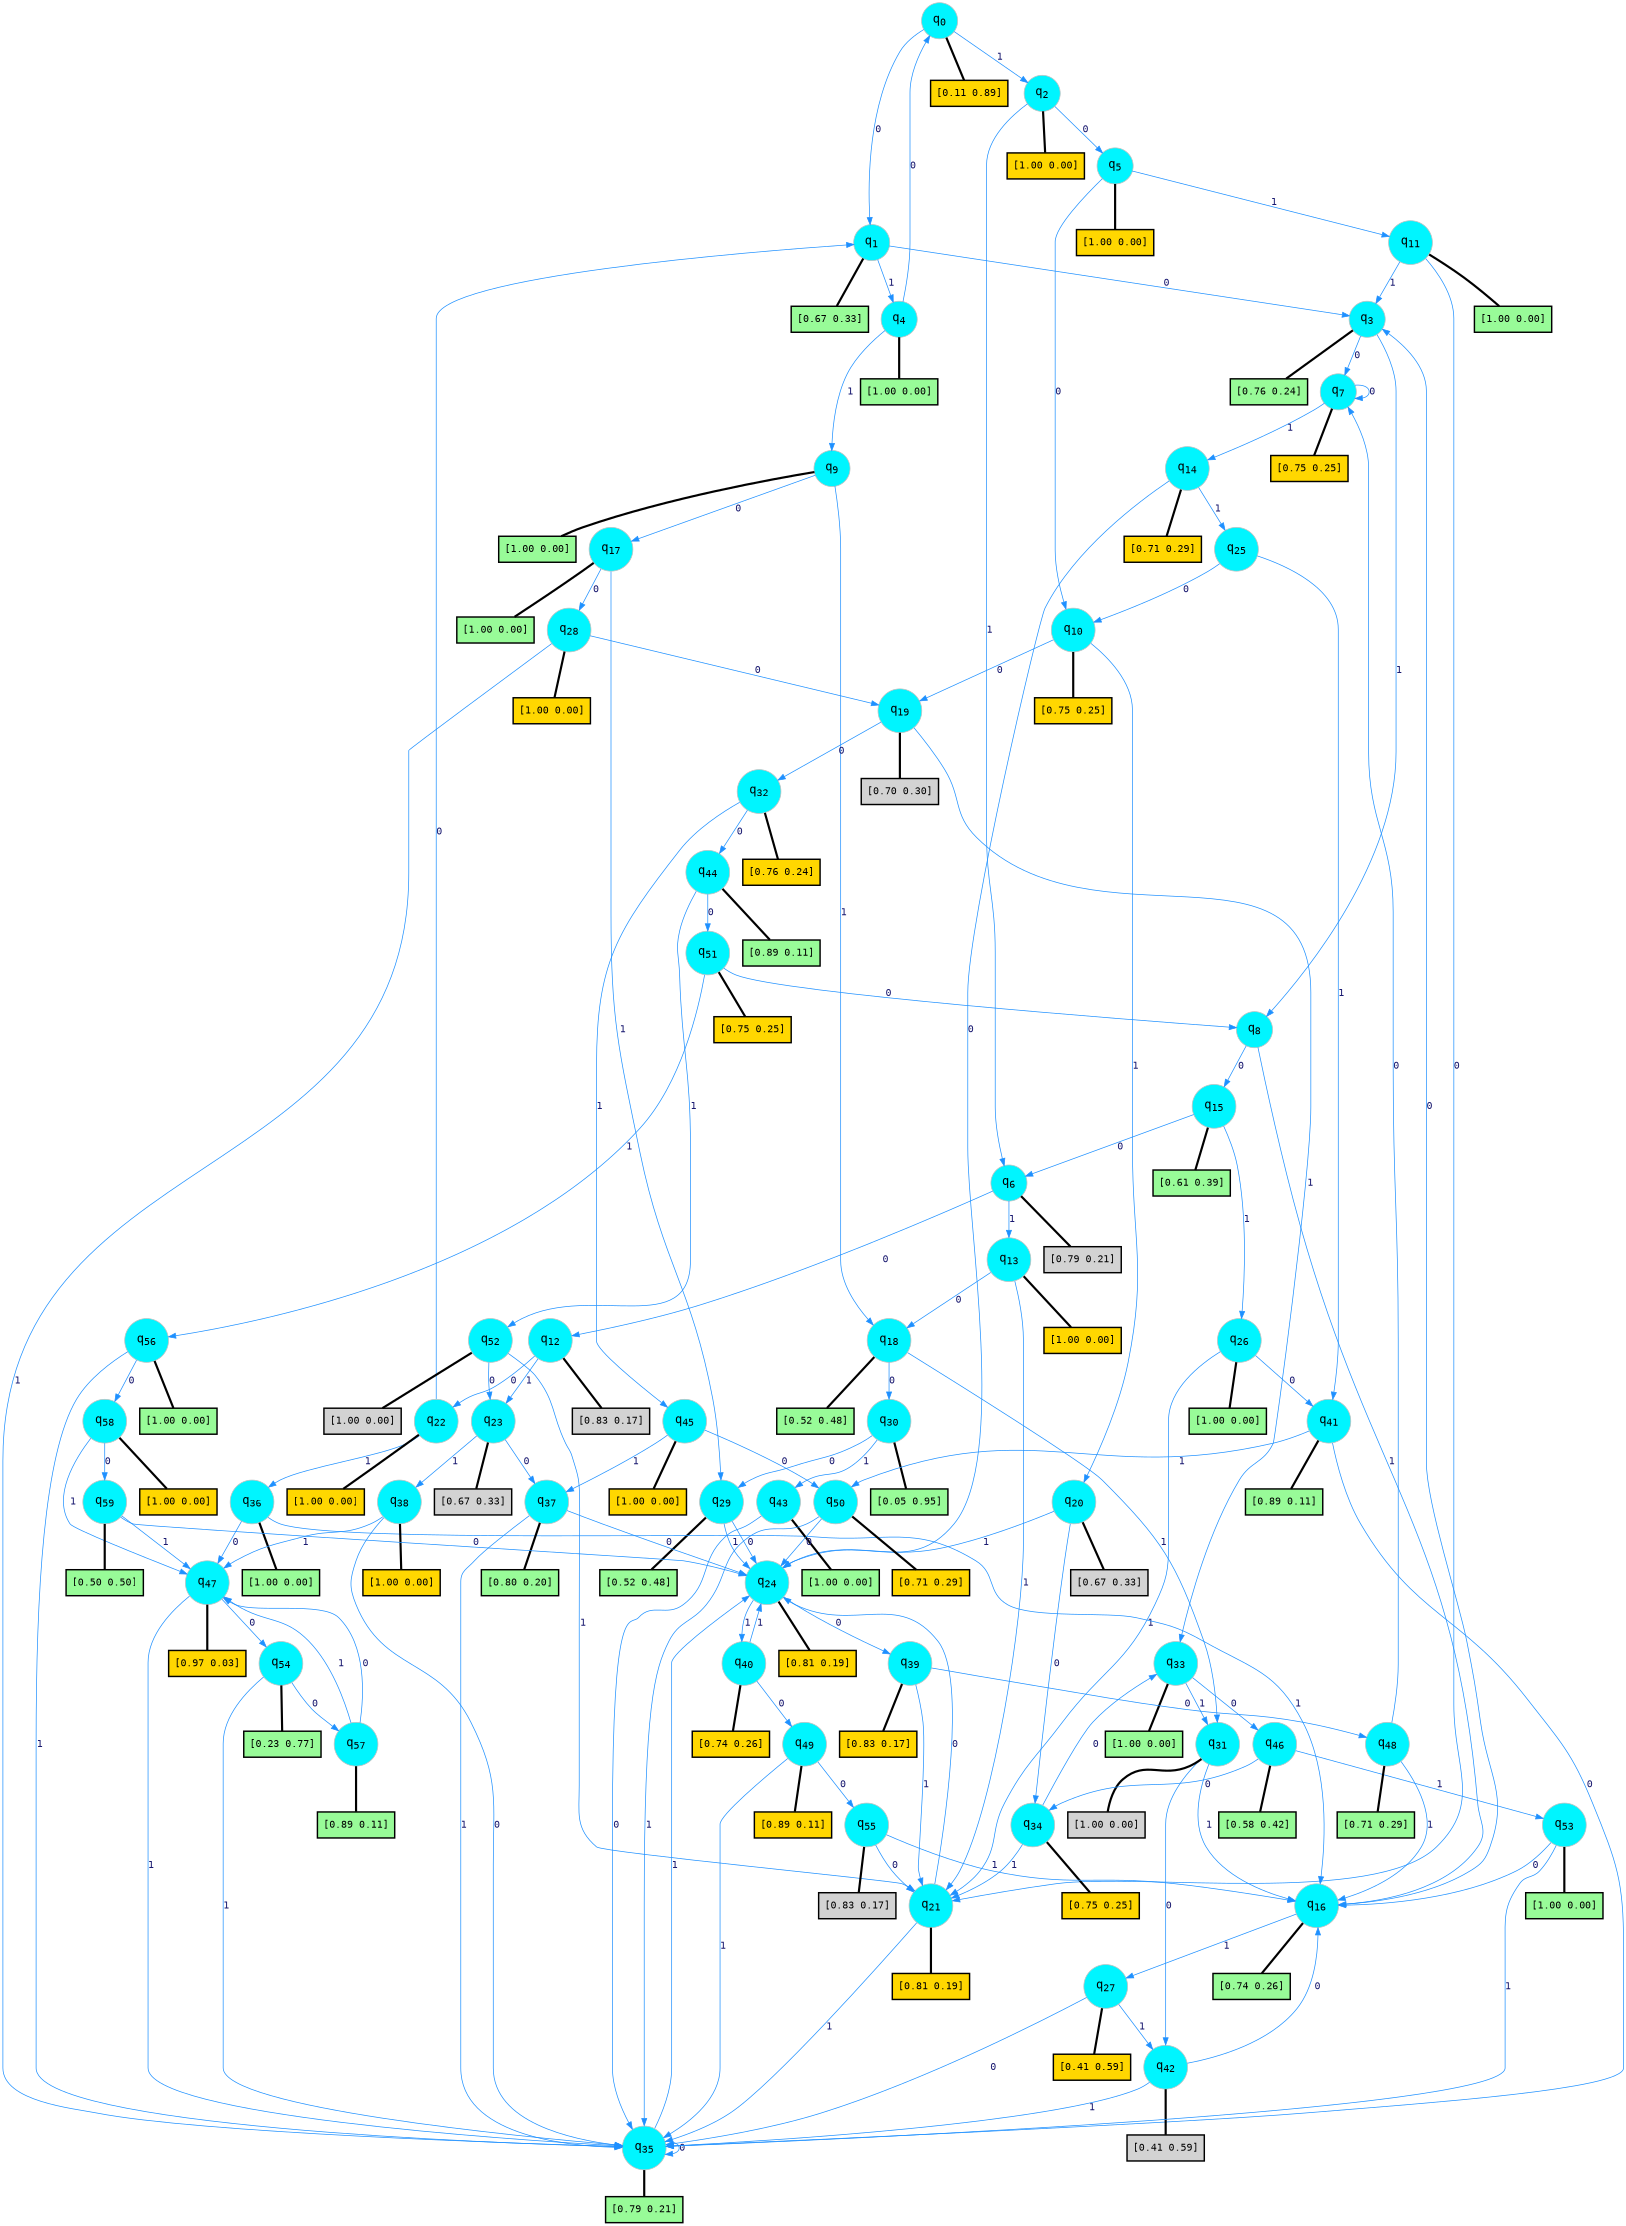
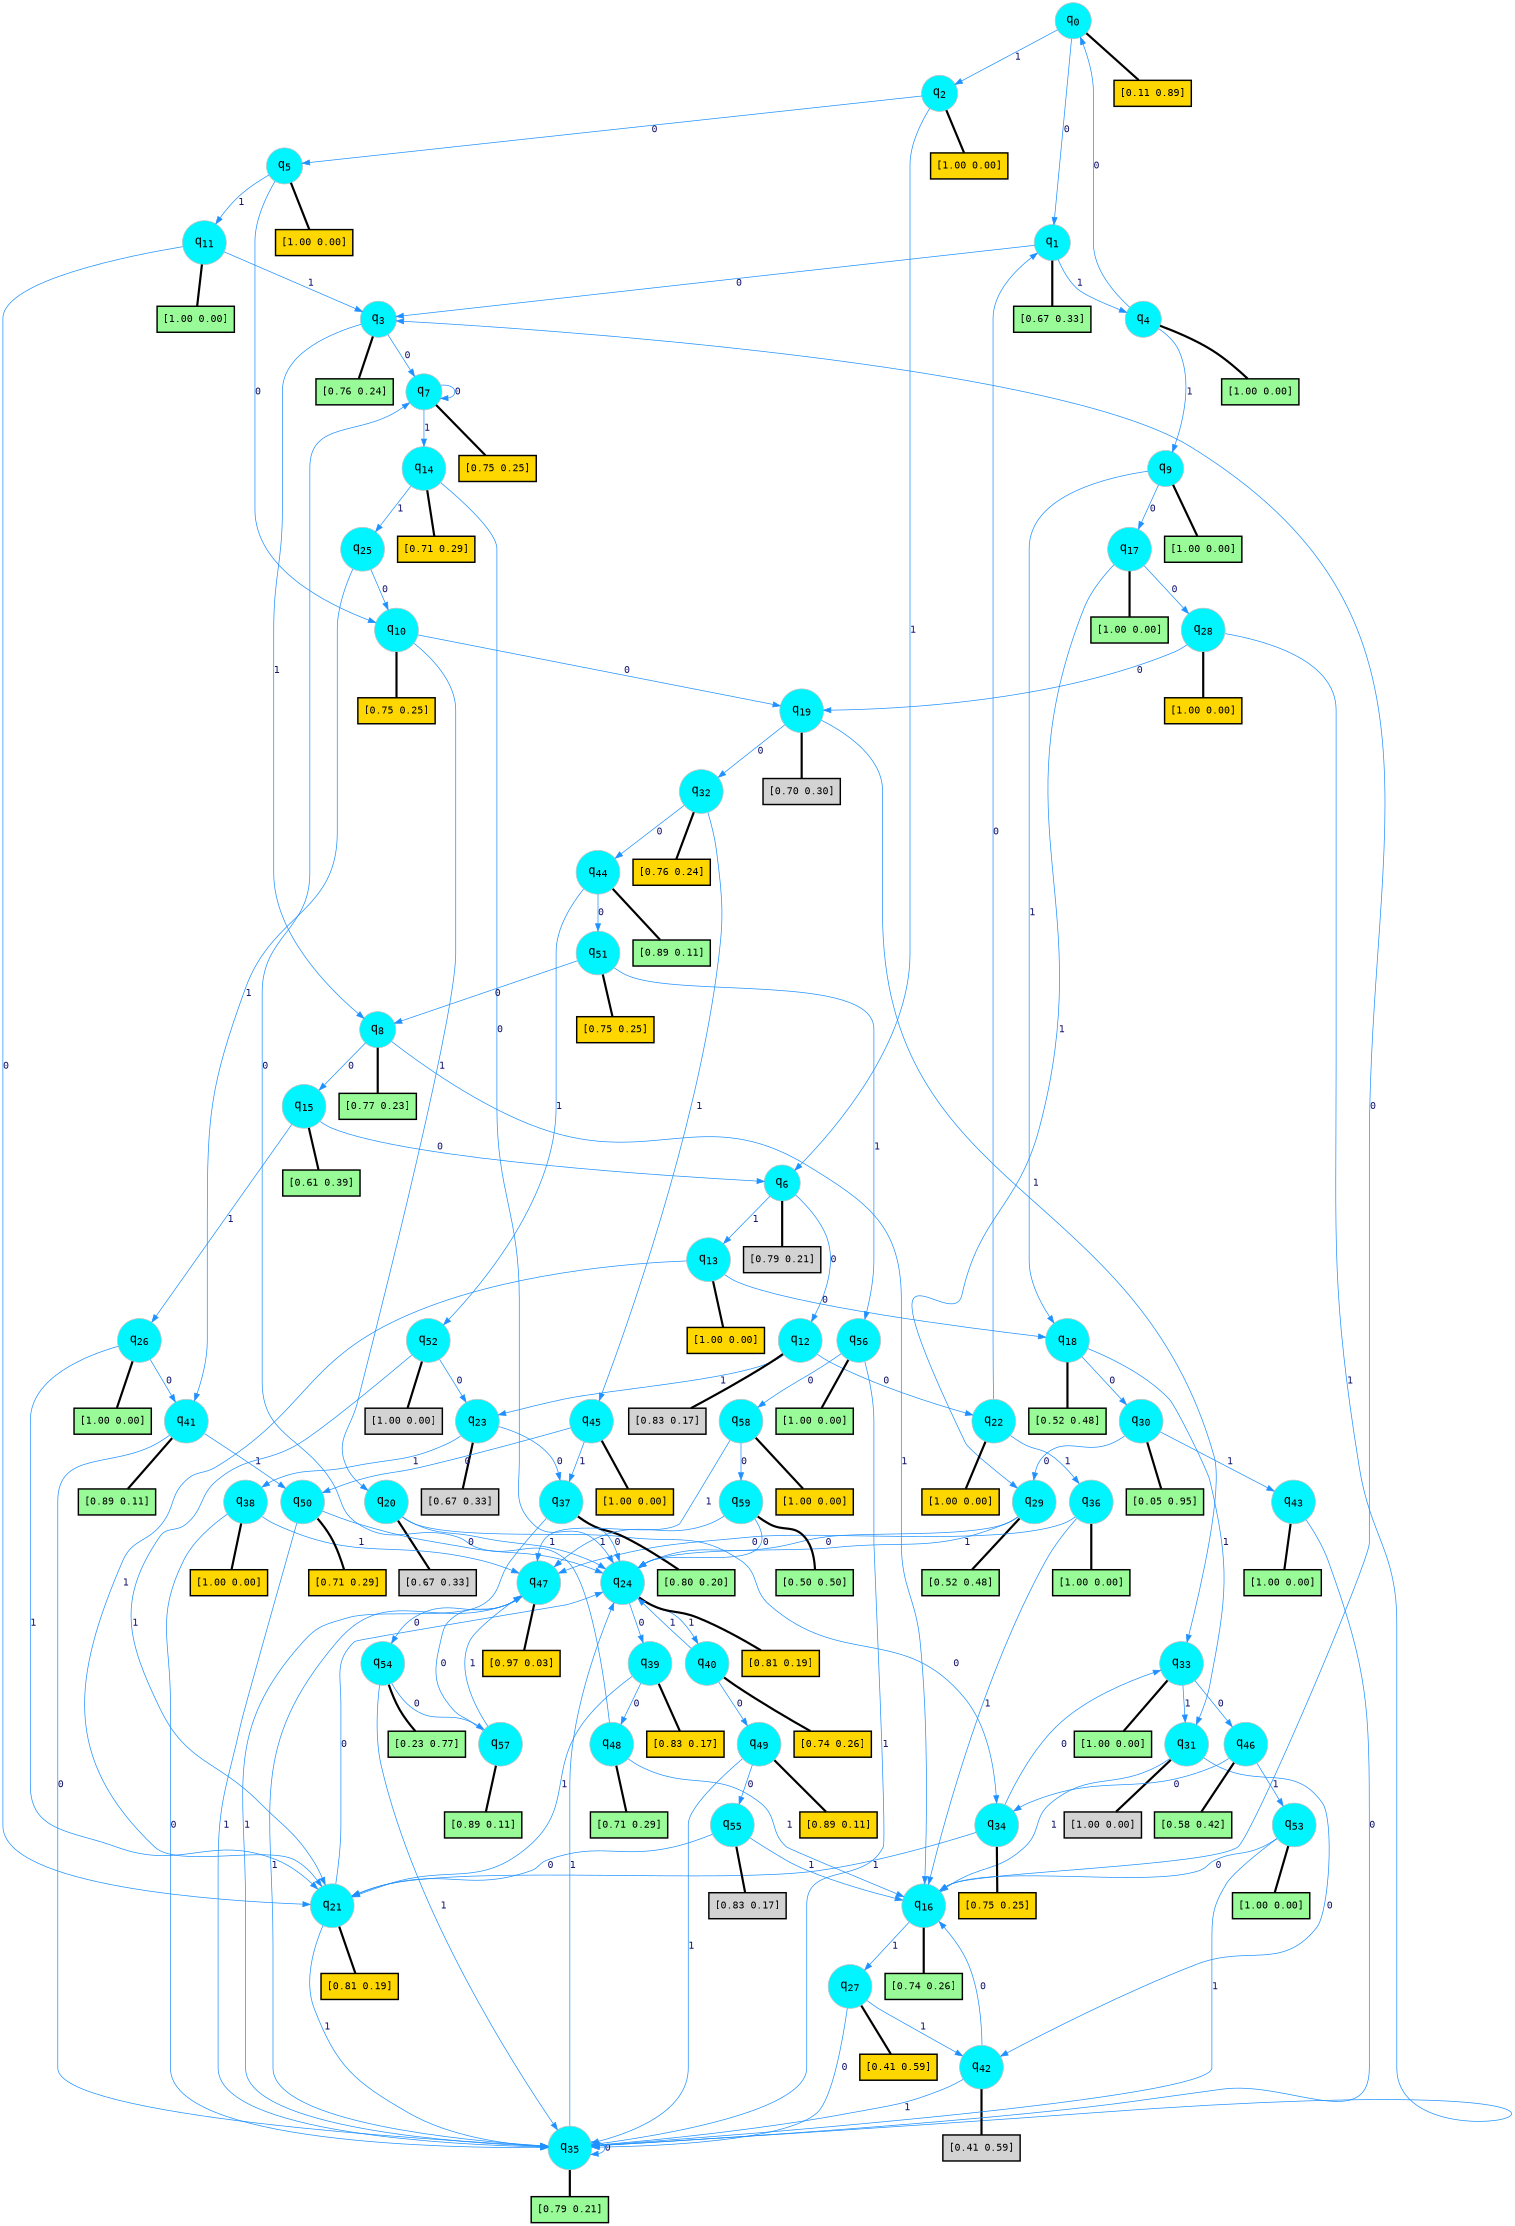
node "[0.77 0.23]": added
